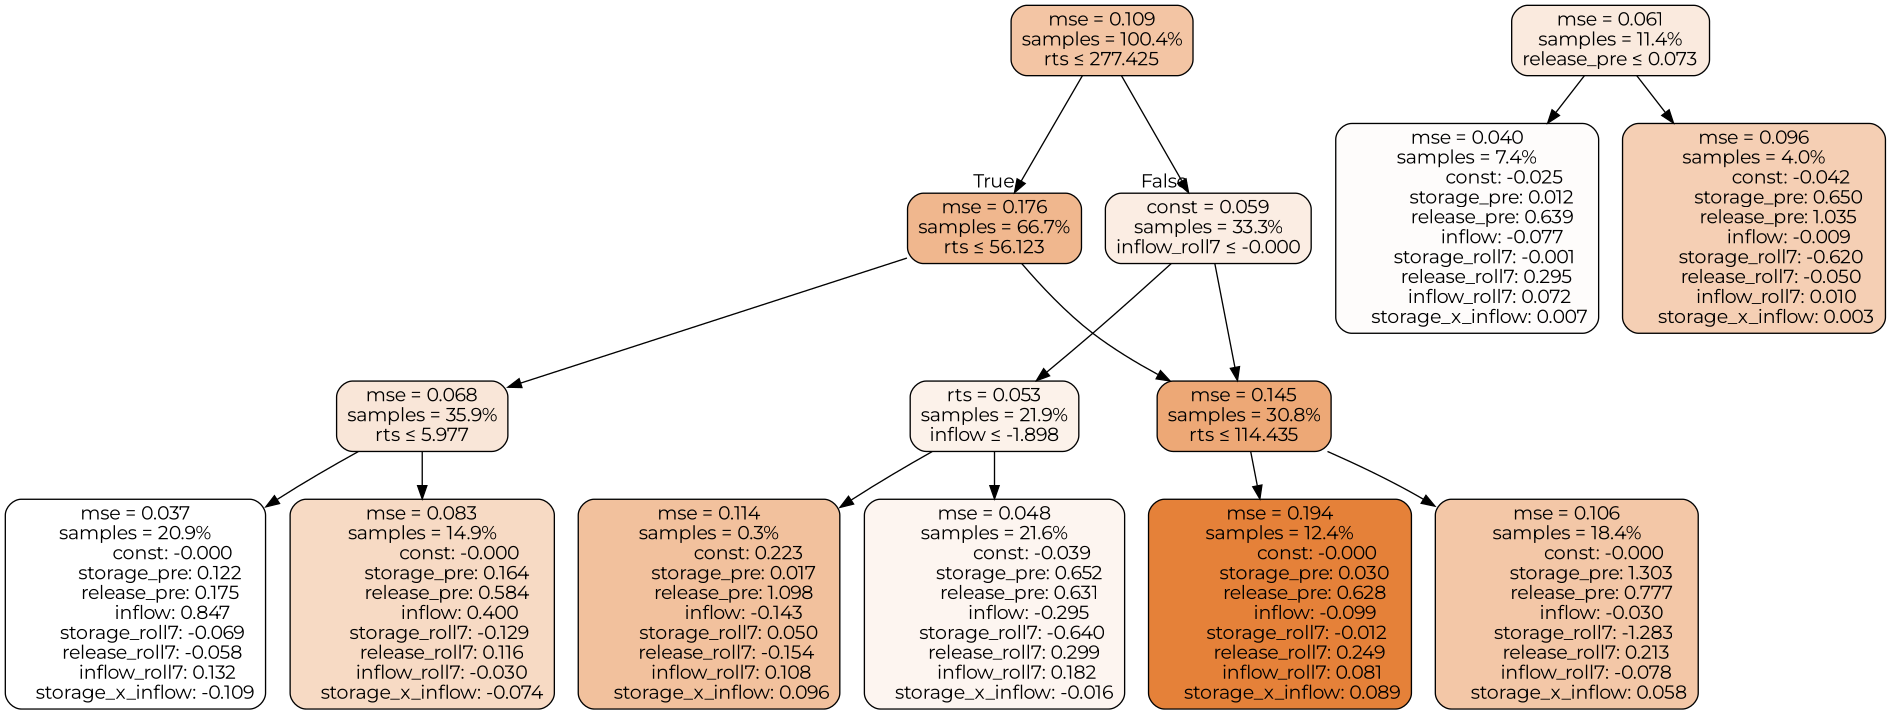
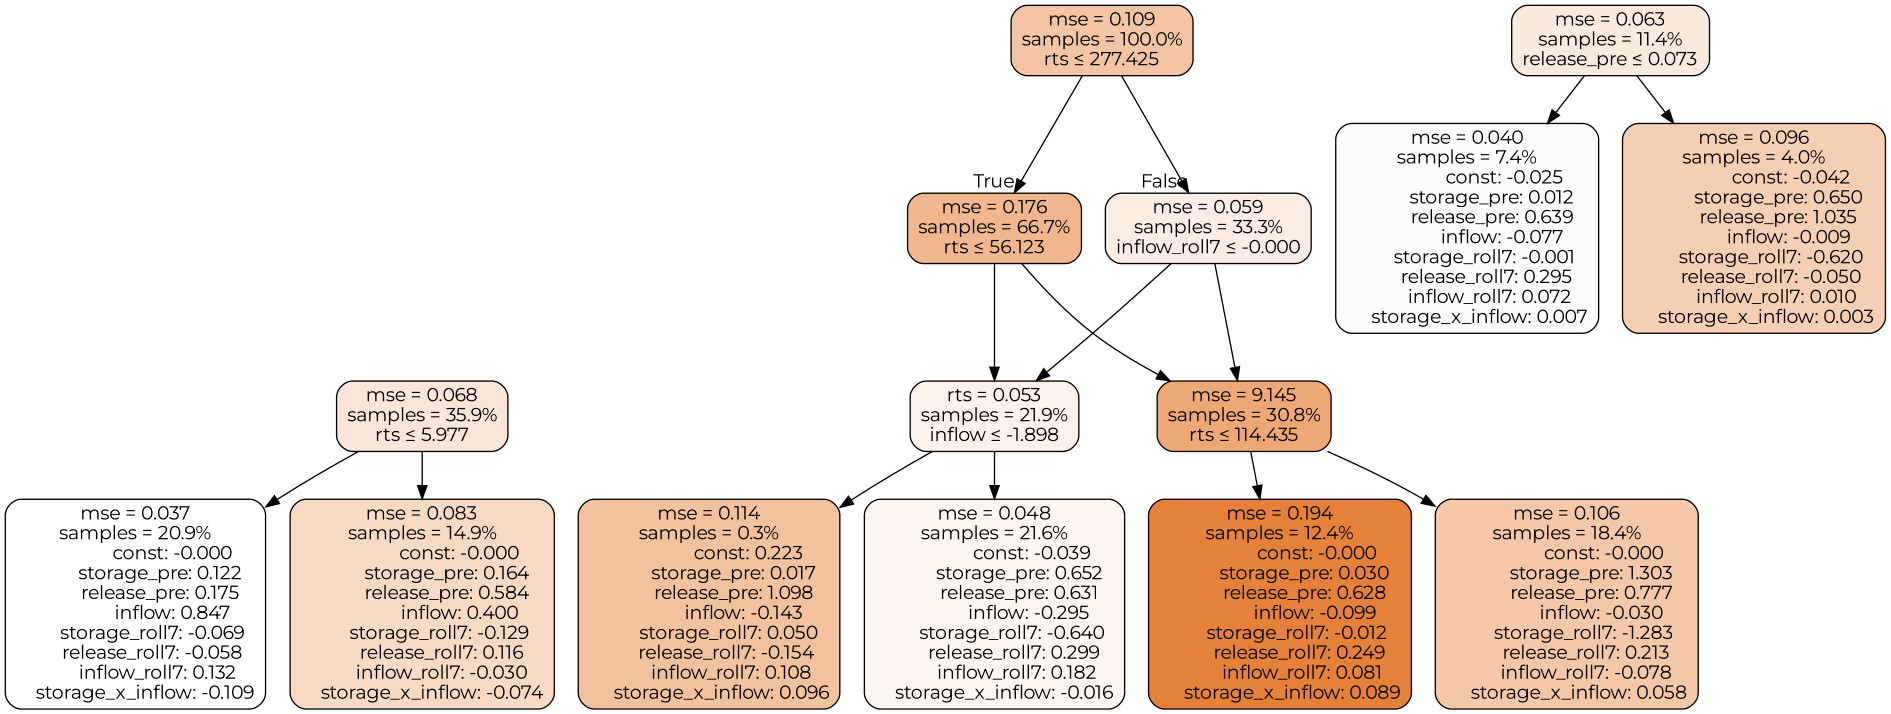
node "mse = 0.109 samples = 100.4% rts ≤ 277.425": label "mse = 0.109 samples = 100.4% rts ≤ 277.425" -> "mse = 0.109 samples = 100.0% rts ≤ 277.425"
node "mse = 0.061 samples = 11.4% release_pre ≤ 0.073": label "mse = 0.061 samples = 11.4% release_pre ≤ 0.073" -> "mse = 0.063 samples = 11.4% release_pre ≤ 0.073"
node "const = 0.059 samples = 33.3% inflow_roll7 ≤ -0.000": label "const = 0.059 samples = 33.3% inflow_roll7 ≤ -0.000" -> "mse = 0.059 samples = 33.3% inflow_roll7 ≤ -0.000"
edge "mse = 0.176 samples = 66.7% rts ≤ 56.123" -> "mse = 0.068 samples = 35.9% rts ≤ 5.977": now "mse = 0.176 samples = 66.7% rts ≤ 56.123" -> "rts = 0.053 samples = 21.9% inflow ≤ -1.898"
node "mse = 0.145 samples = 30.8% rts ≤ 114.435": label "mse = 0.145 samples = 30.8% rts ≤ 114.435" -> "mse = 9.145 samples = 30.8% rts ≤ 114.435"
